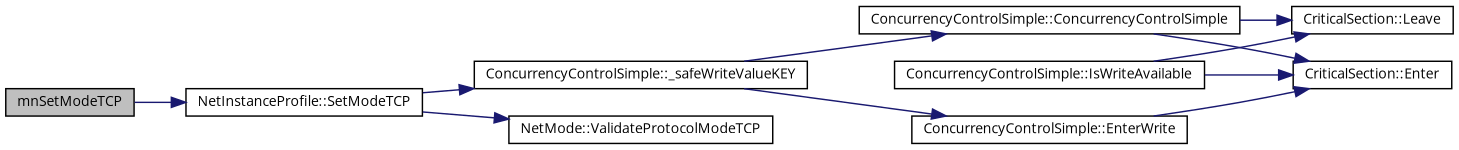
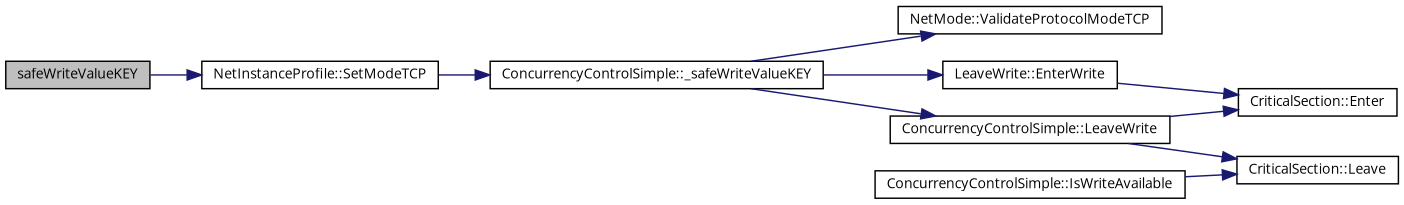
node "ConcurrencyControlSimple::ConcurrencyControlSimple": label "ConcurrencyControlSimple::ConcurrencyControlSimple" -> "ConcurrencyControlSimple::LeaveWrite"
edge "ConcurrencyControlSimple::IsWriteAvailable" -> "CriticalSection::Enter": removed
node "mnSetModeTCP": label "mnSetModeTCP" -> "safeWriteValueKEY"
edge "NetInstanceProfile::SetModeTCP" -> "NetMode::ValidateProtocolModeTCP": now "ConcurrencyControlSimple::_safeWriteValueKEY" -> "NetMode::ValidateProtocolModeTCP"
node "ConcurrencyControlSimple::EnterWrite": label "ConcurrencyControlSimple::EnterWrite" -> "LeaveWrite::EnterWrite"
